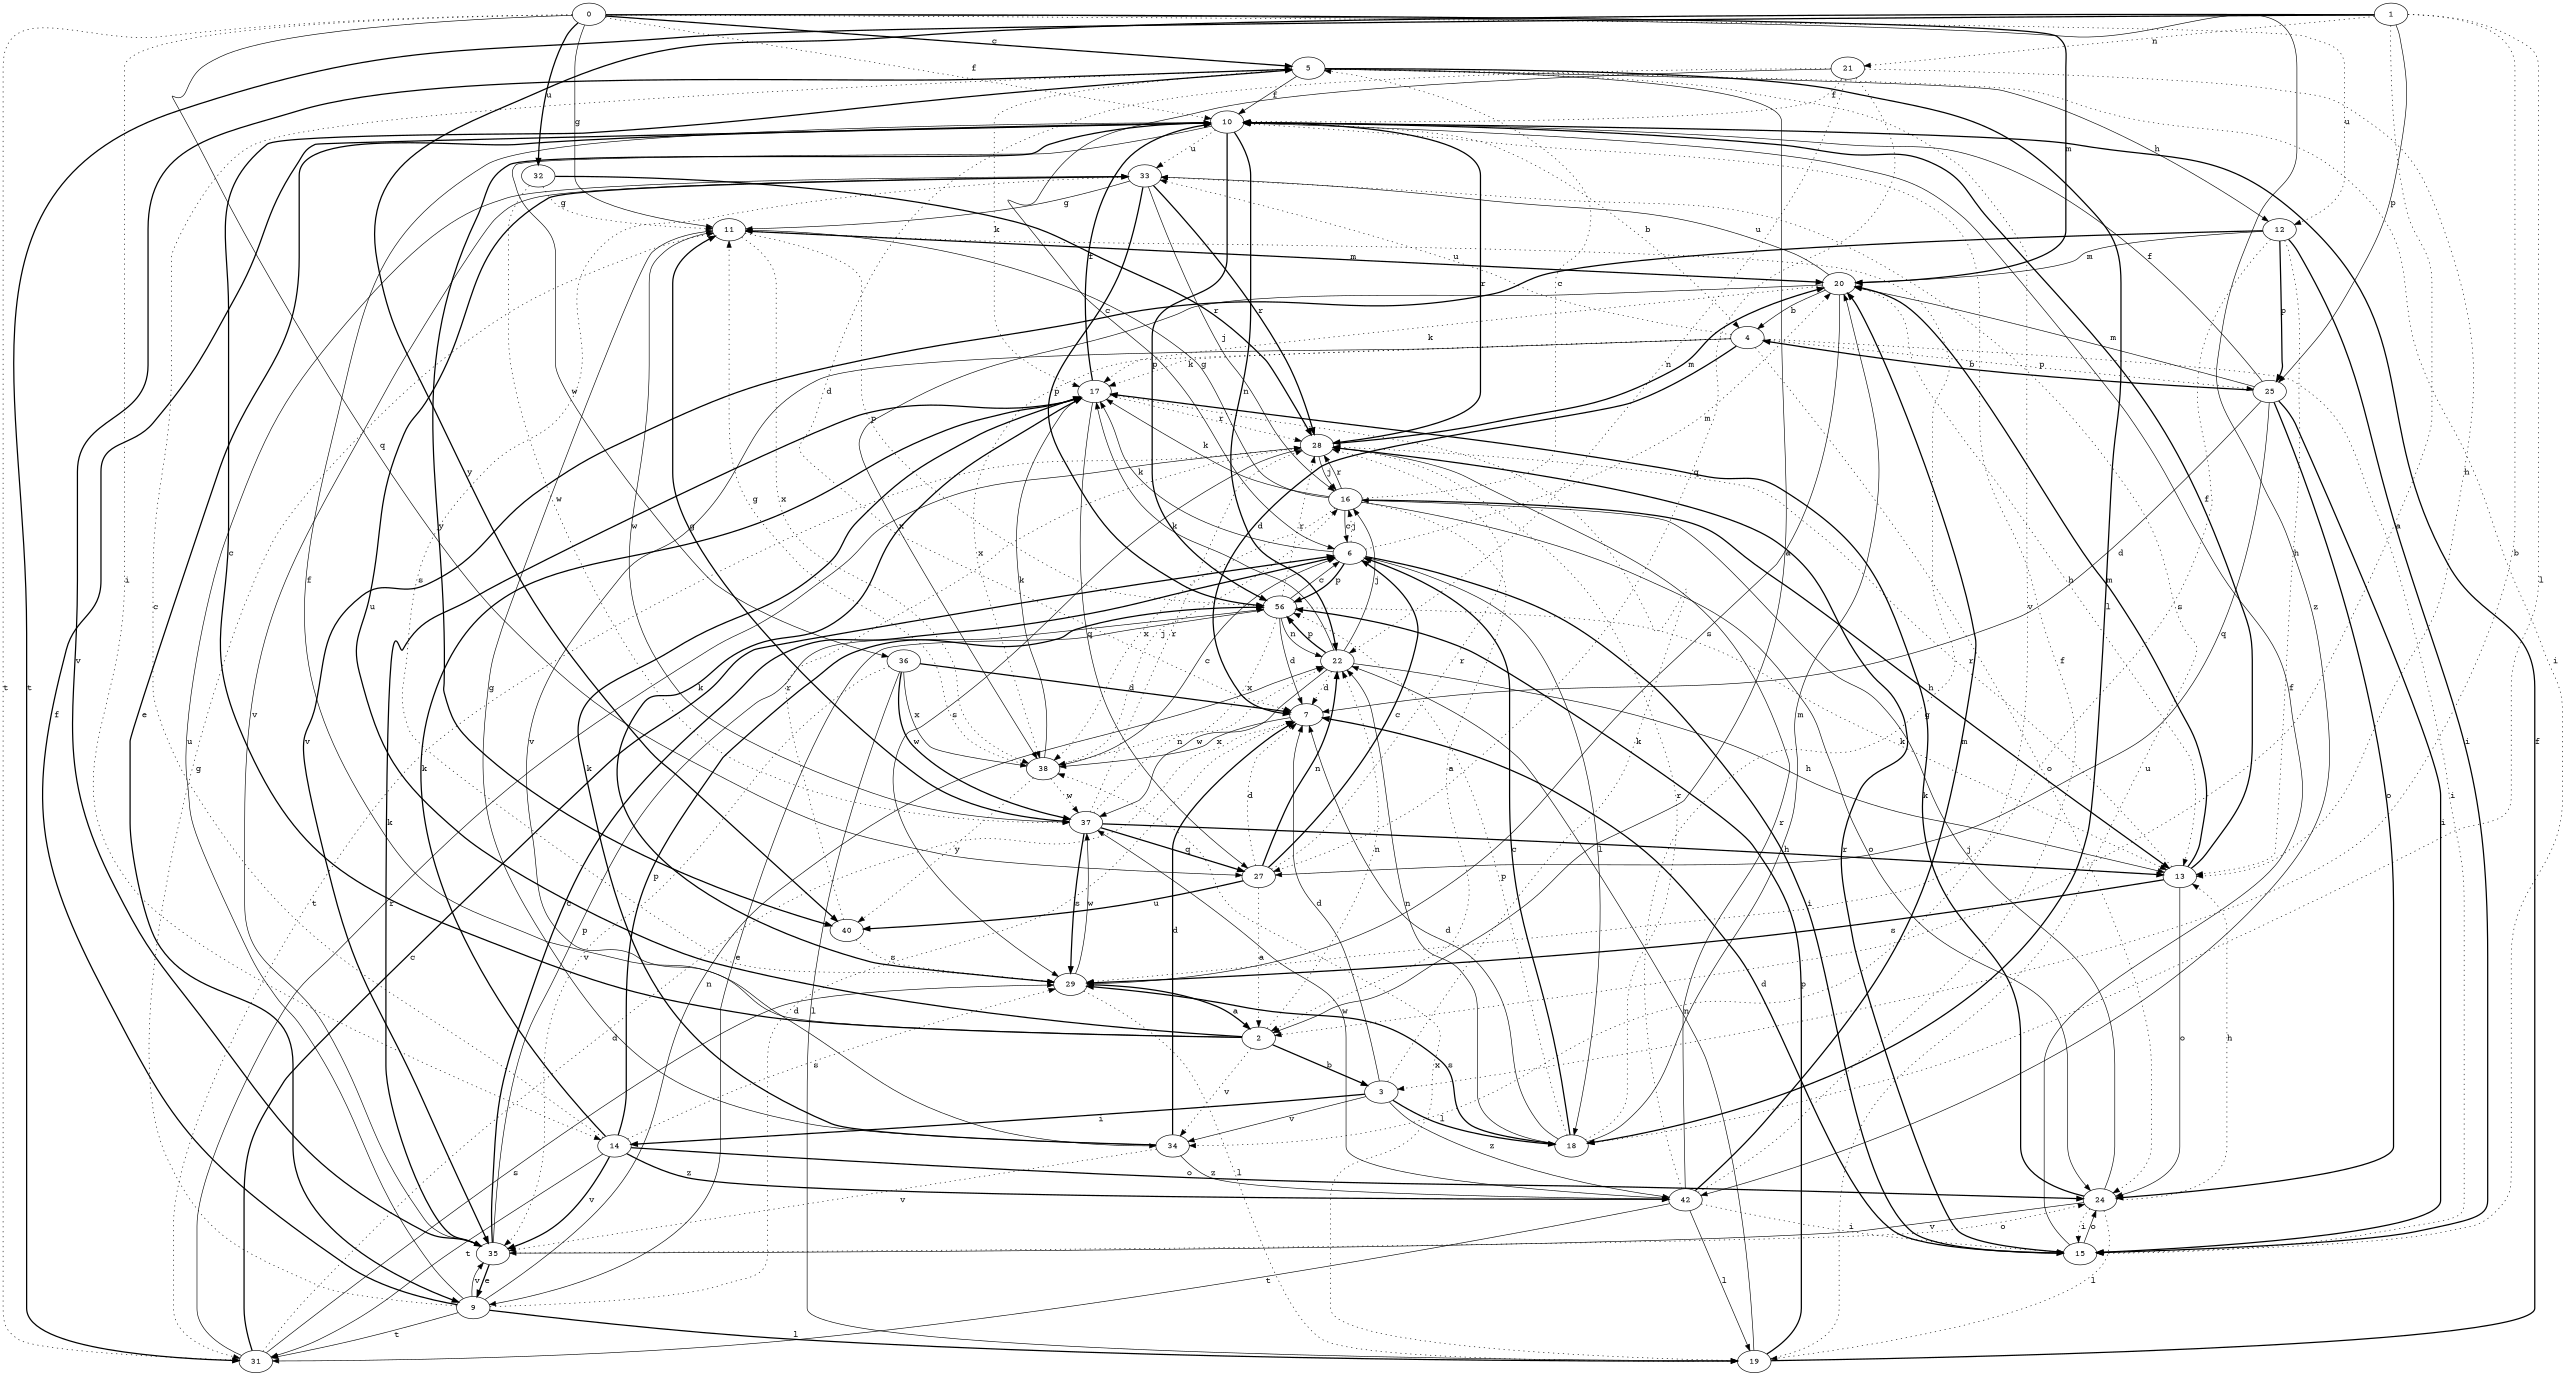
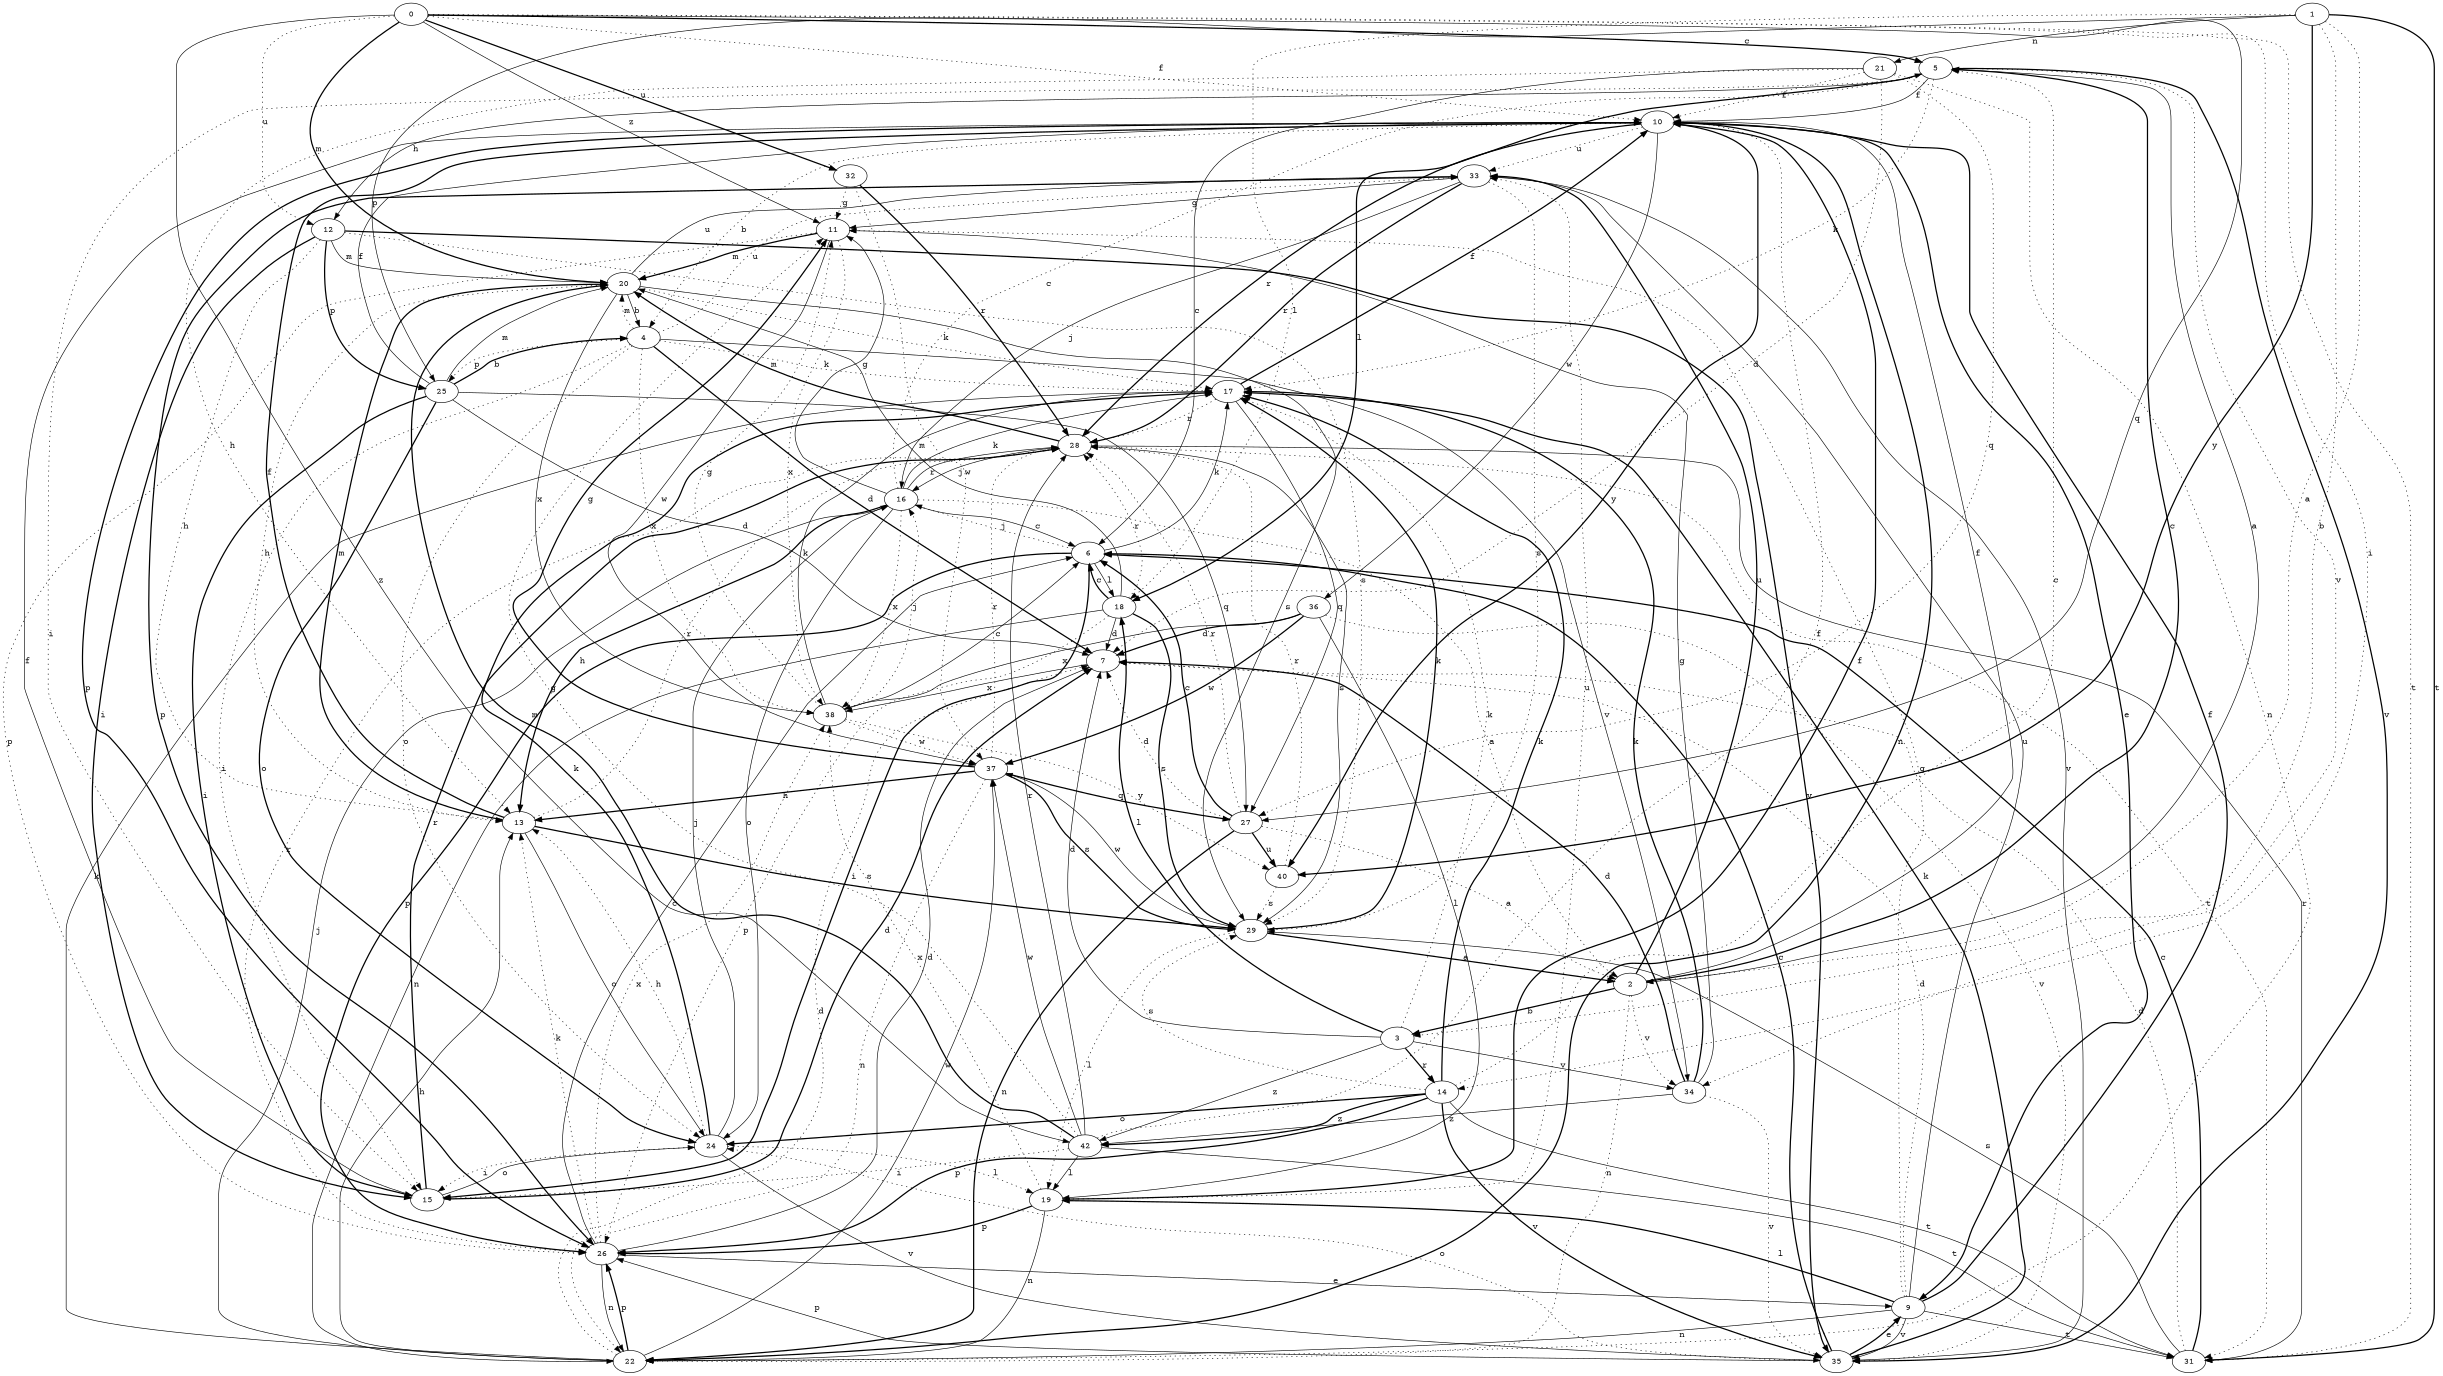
edge "1" -> "21": style dotted -> solid
edge "0" -> "11": label "g" -> "z"
edge "6" -> "20": now "4" -> "20"
node "56": label "56" -> "26"
edge "3" -> "14": label "i" -> "r"
